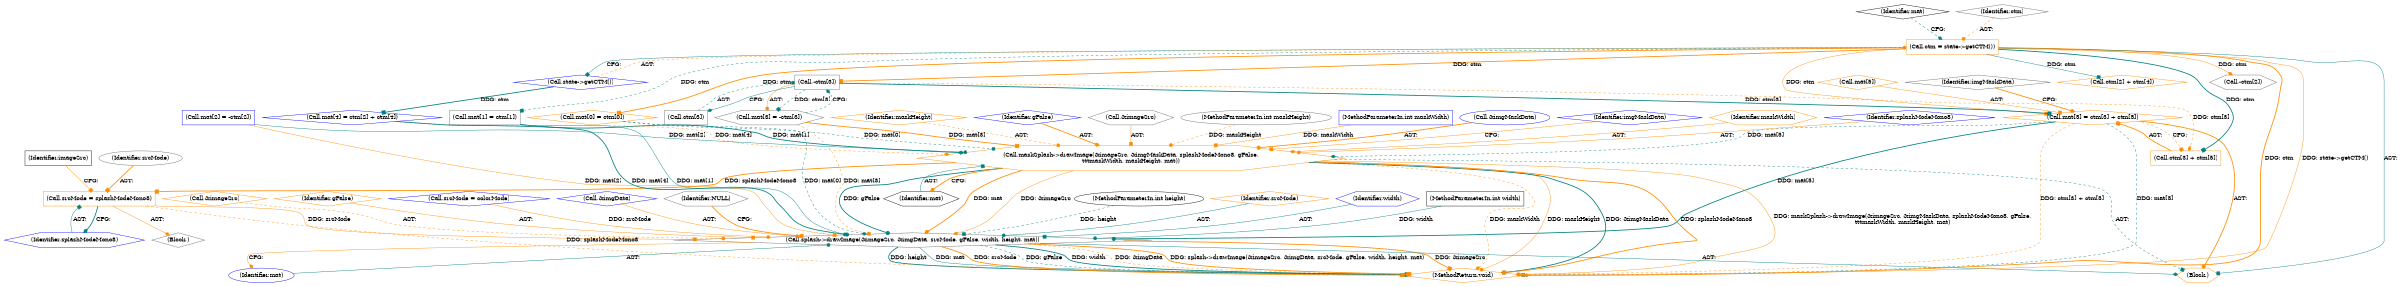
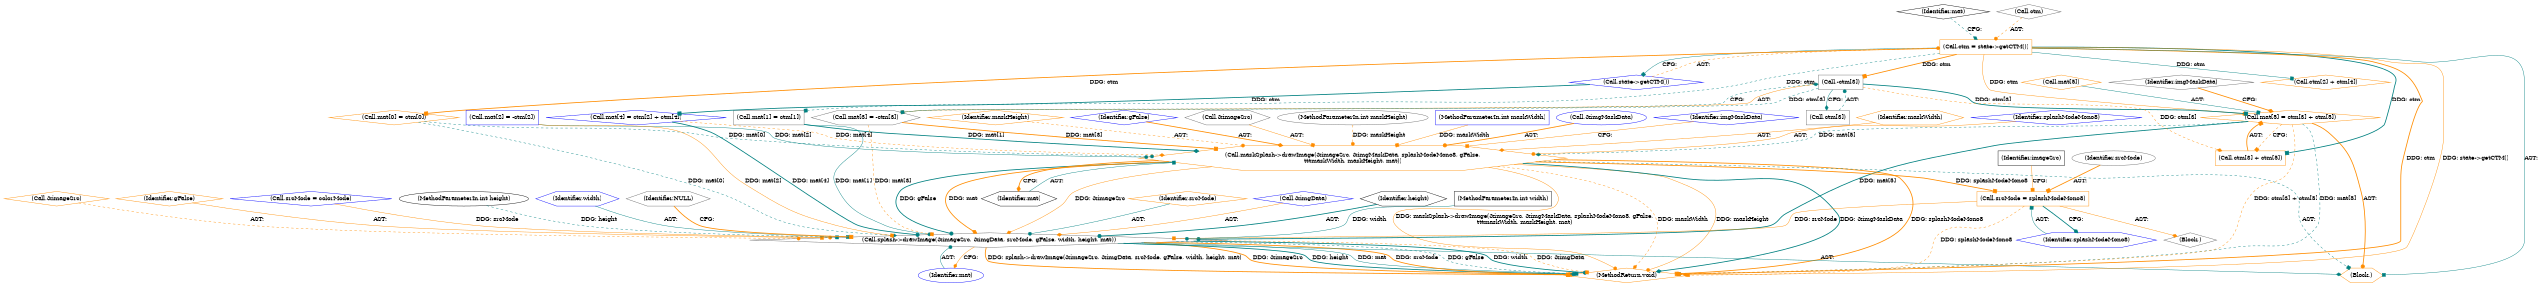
node "(Identifier,ctm)": label "(Identifier,ctm)" -> "(Call,ctm)"
node "(Call,-ctm[2])": removed
edge "(Call,mat[5])" -> "(Call,mat[5] = ctm[3] + ctm[5])": color darkorange -> teal
node "(Identifier,height)": added
